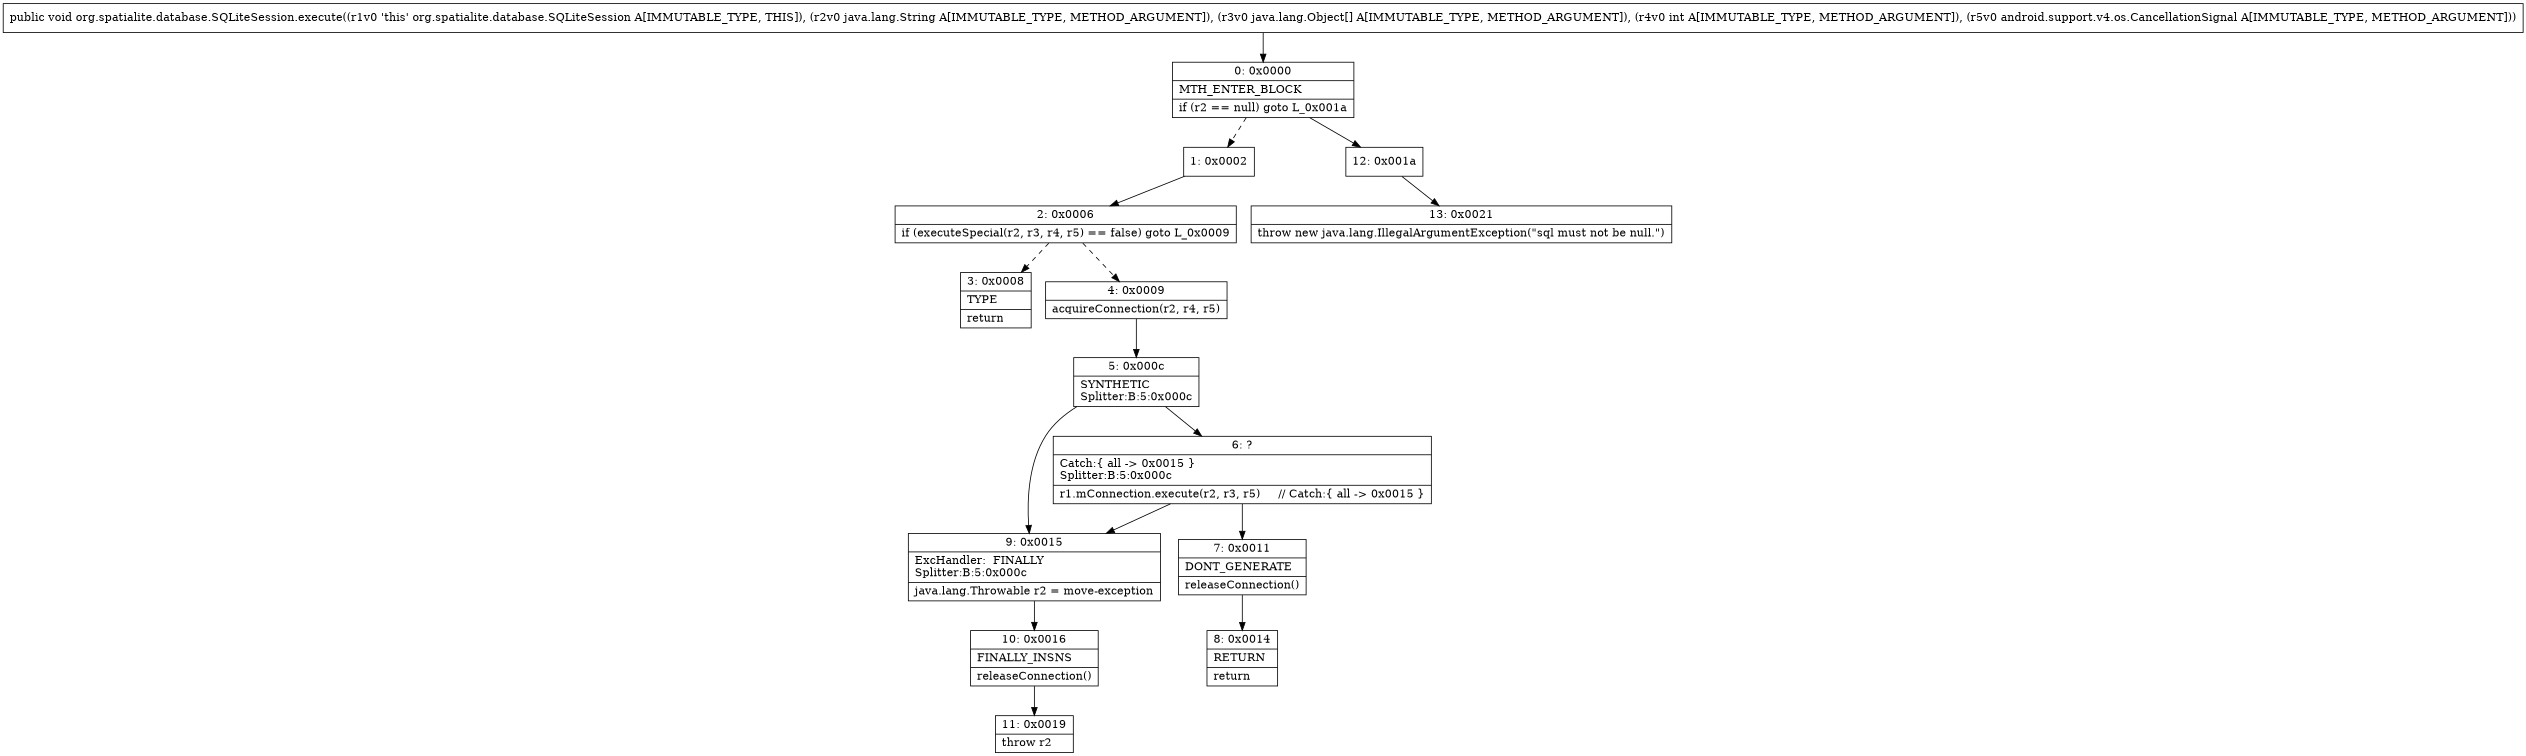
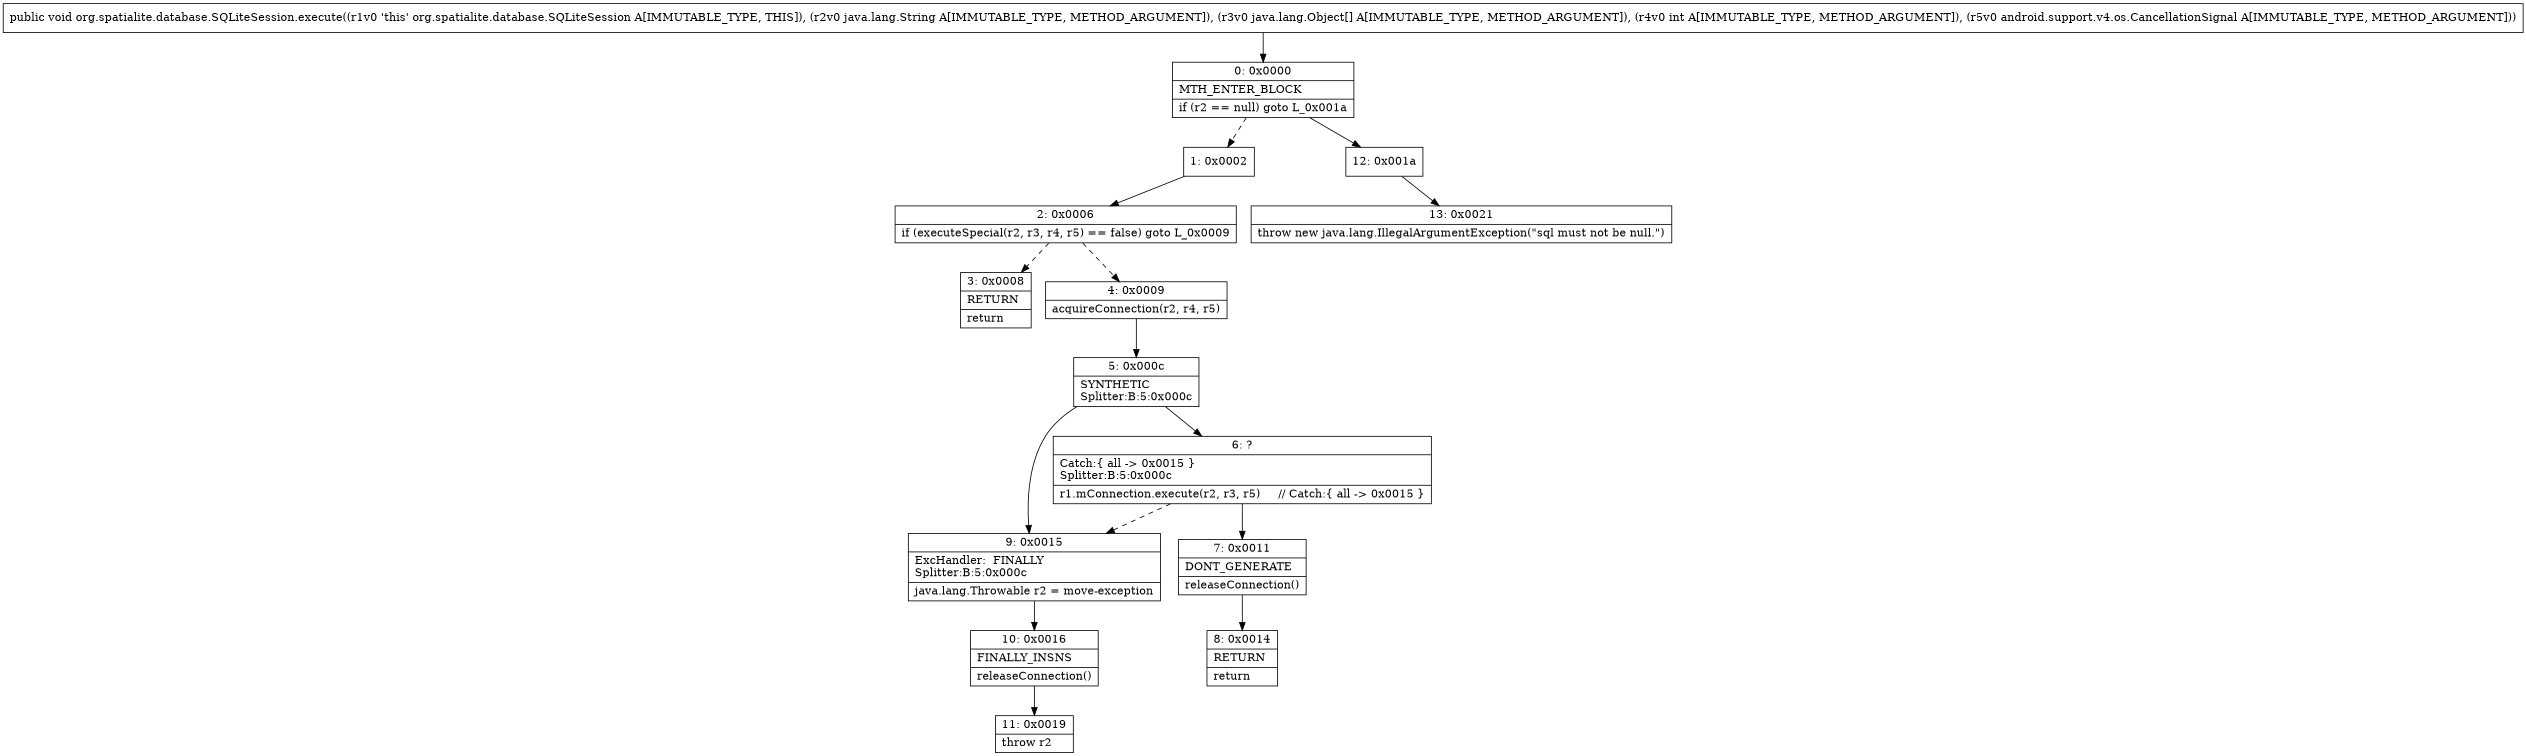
node "3: 0x0008": text "TYPE" -> "RETURN"
edge "6: ?" -> "9: 0x0015": style solid -> dashed
